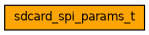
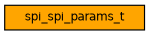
node "sdcard_spi_params_t": label "sdcard_spi_params_t" -> "spi_spi_params_t"
